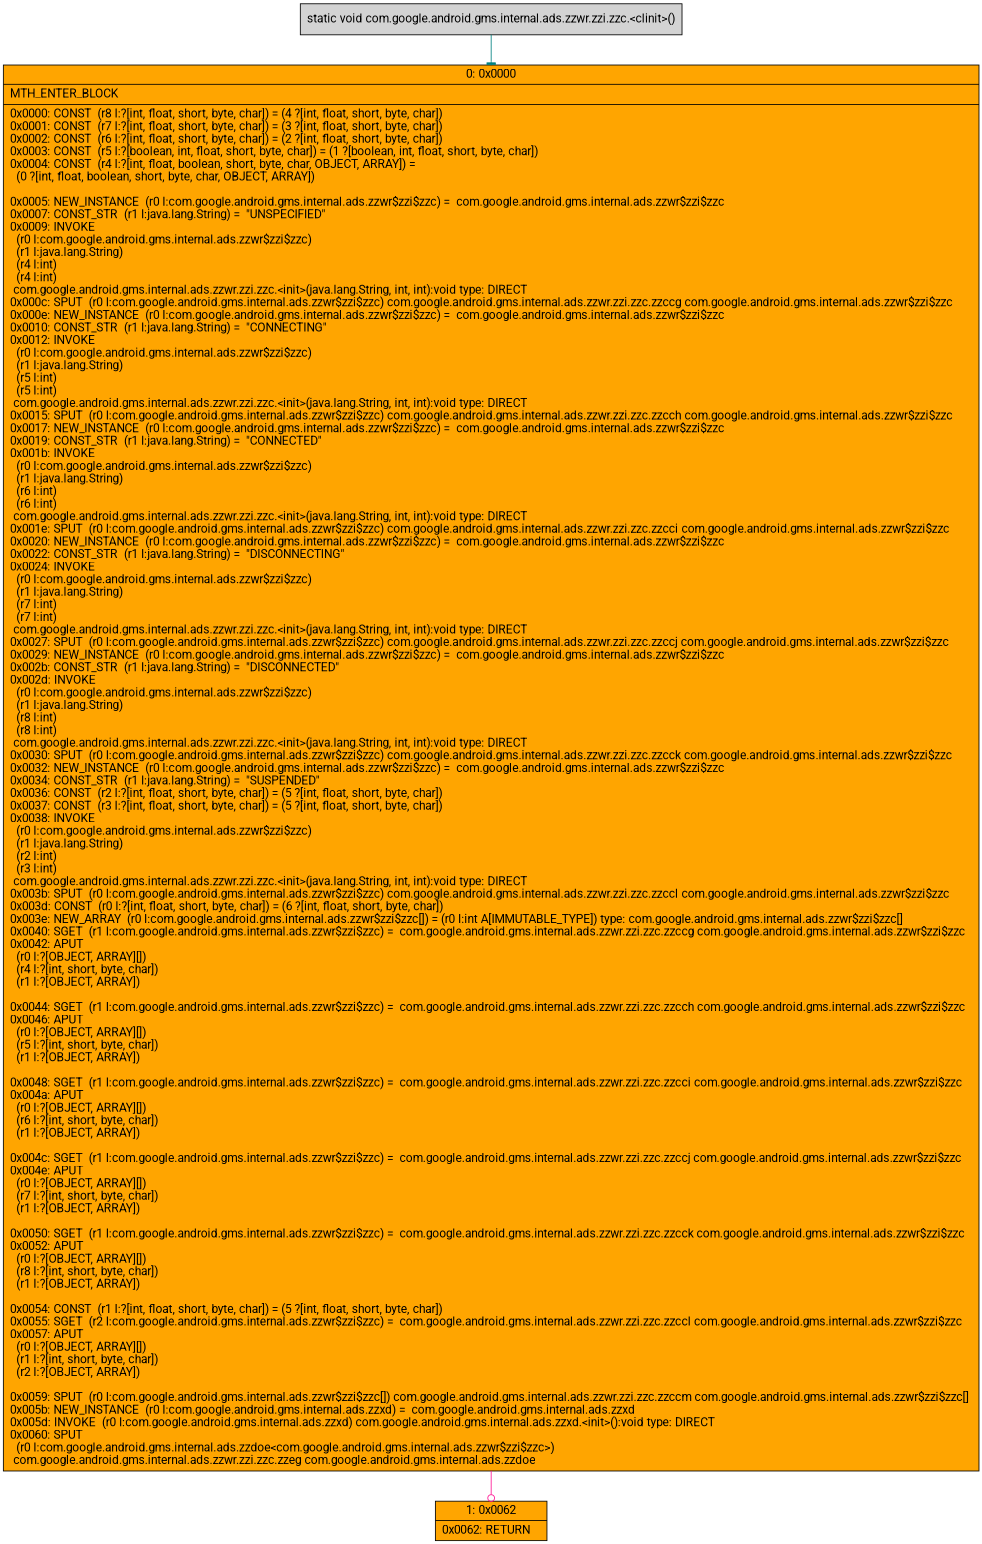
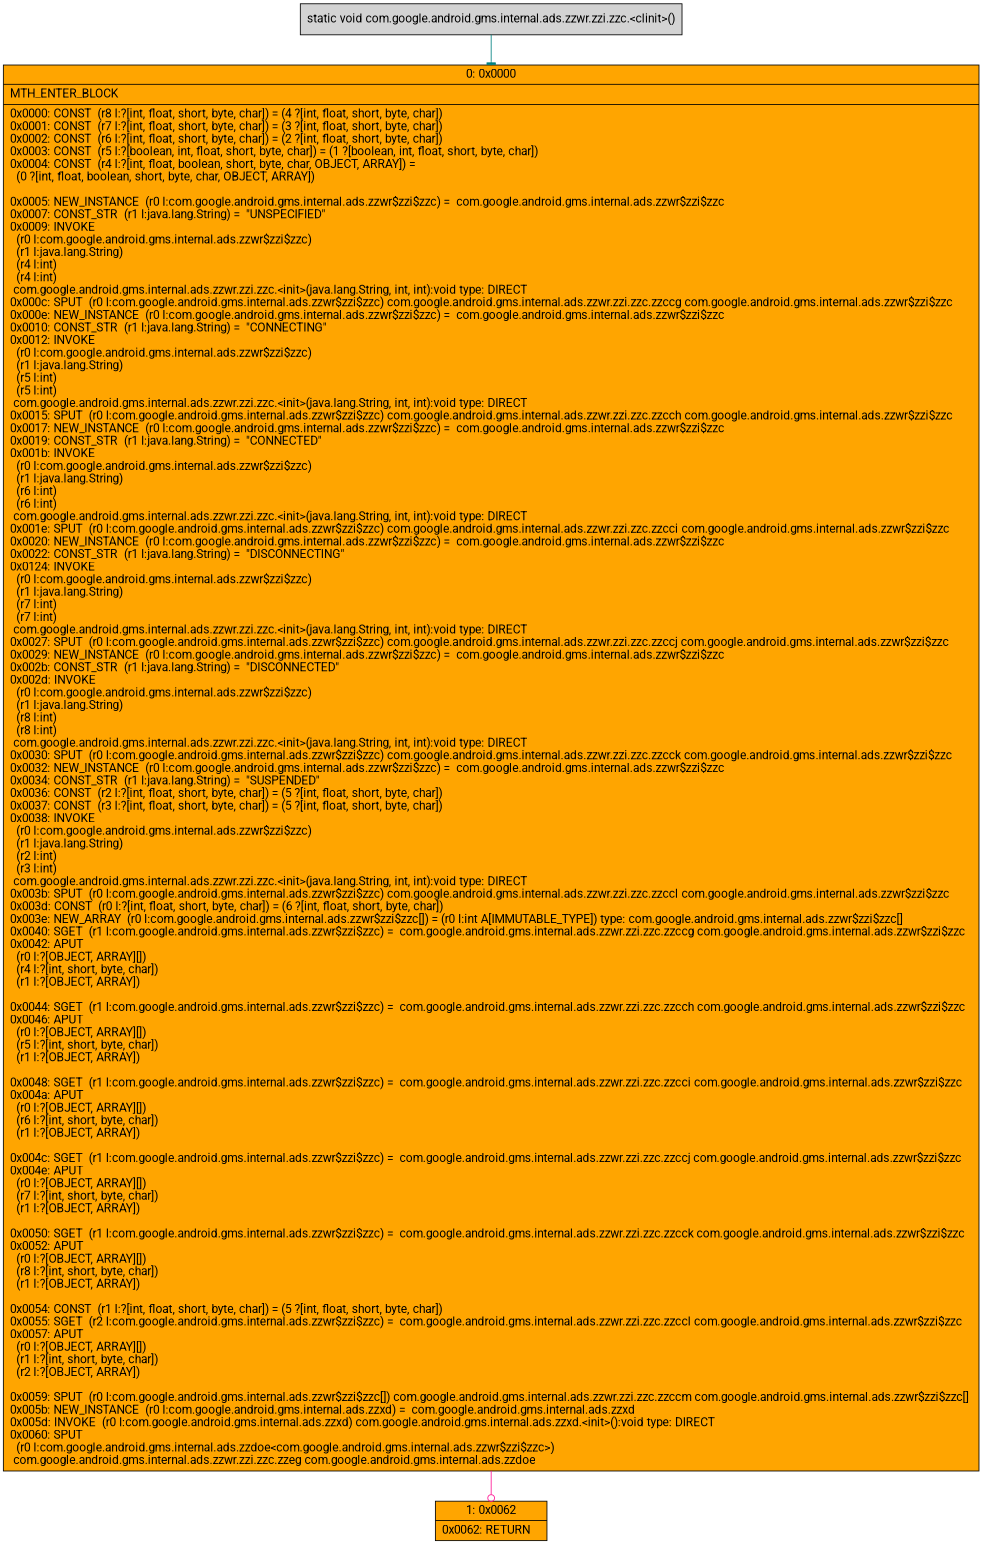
node "0: 0x0000": text "0x0024: INVOKE" -> "0x0124: INVOKE"
